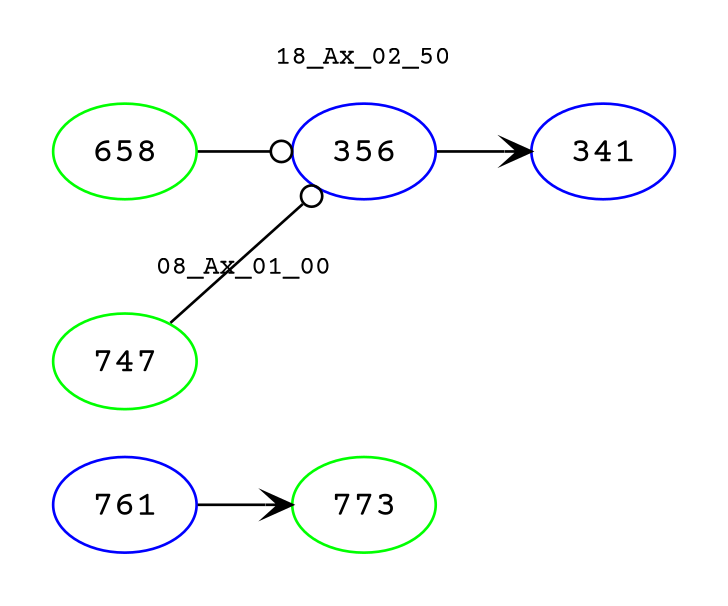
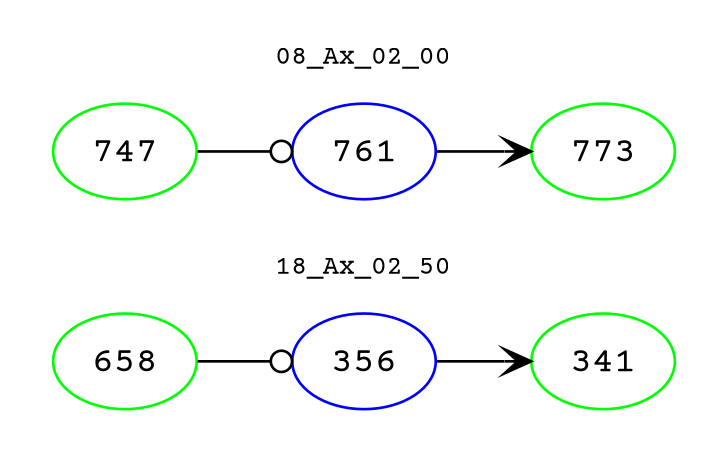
node "341": color blue -> green
edge "747" -> "356": now "747" -> "761"
cluster "08_Ax_01_00": label "08_Ax_01_00" -> "08_Ax_02_00"
